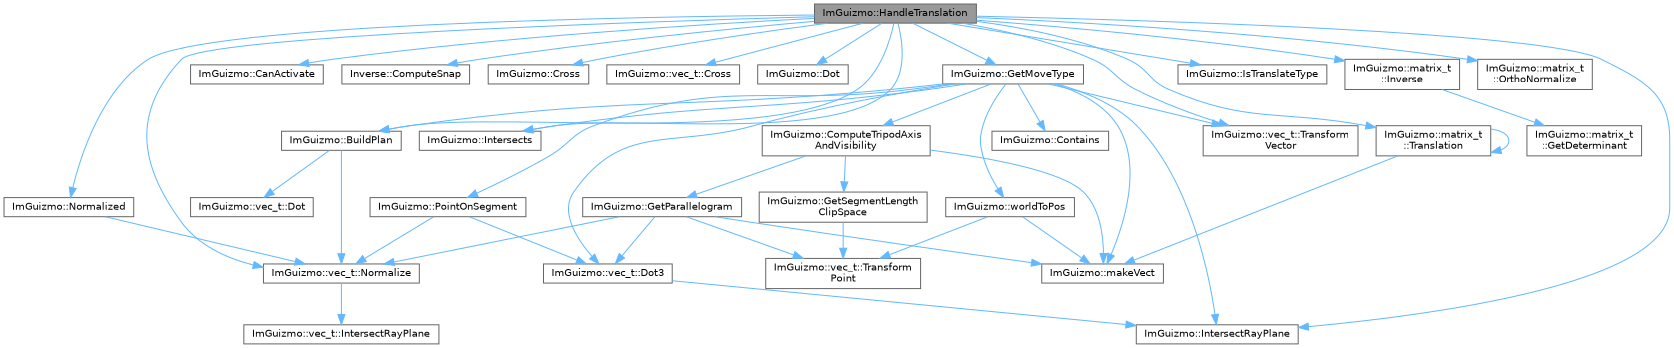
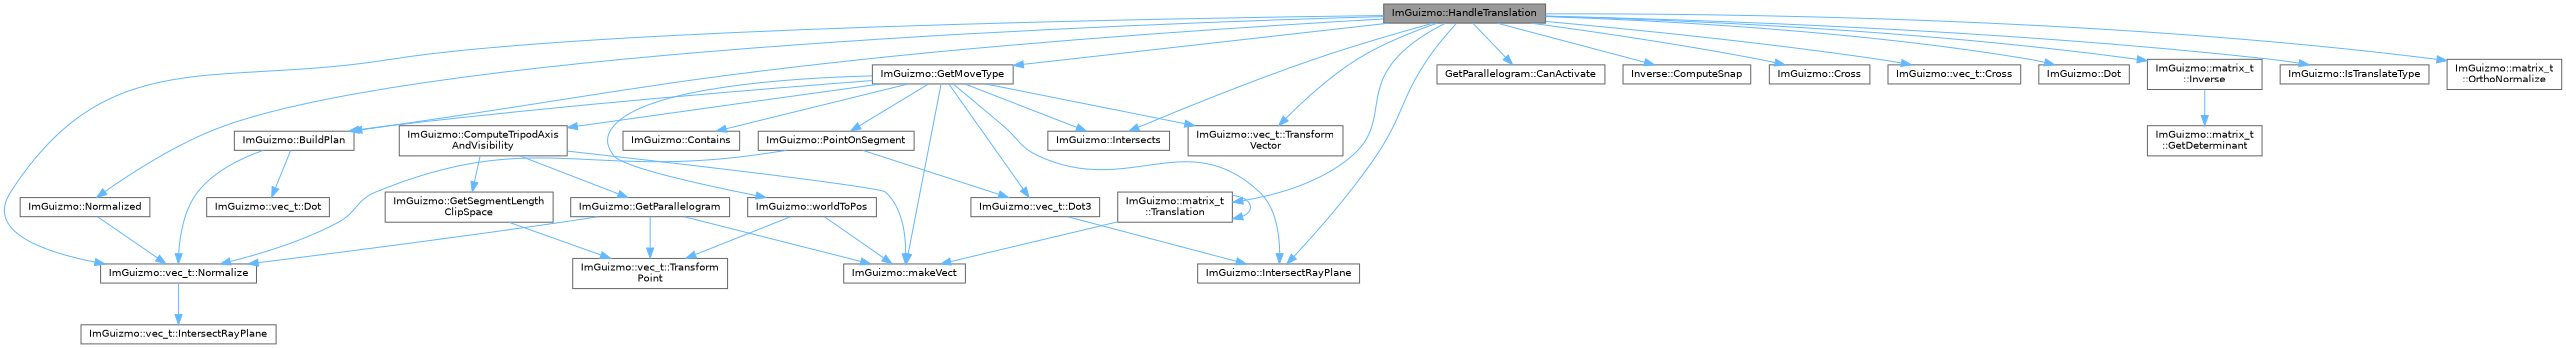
node "ImGuizmo::CanActivate": label "ImGuizmo::CanActivate" -> "GetParallelogram::CanActivate"
edge "ImGuizmo::GetParallelogram" -> "ImGuizmo::vec_t::Dot3": removed
